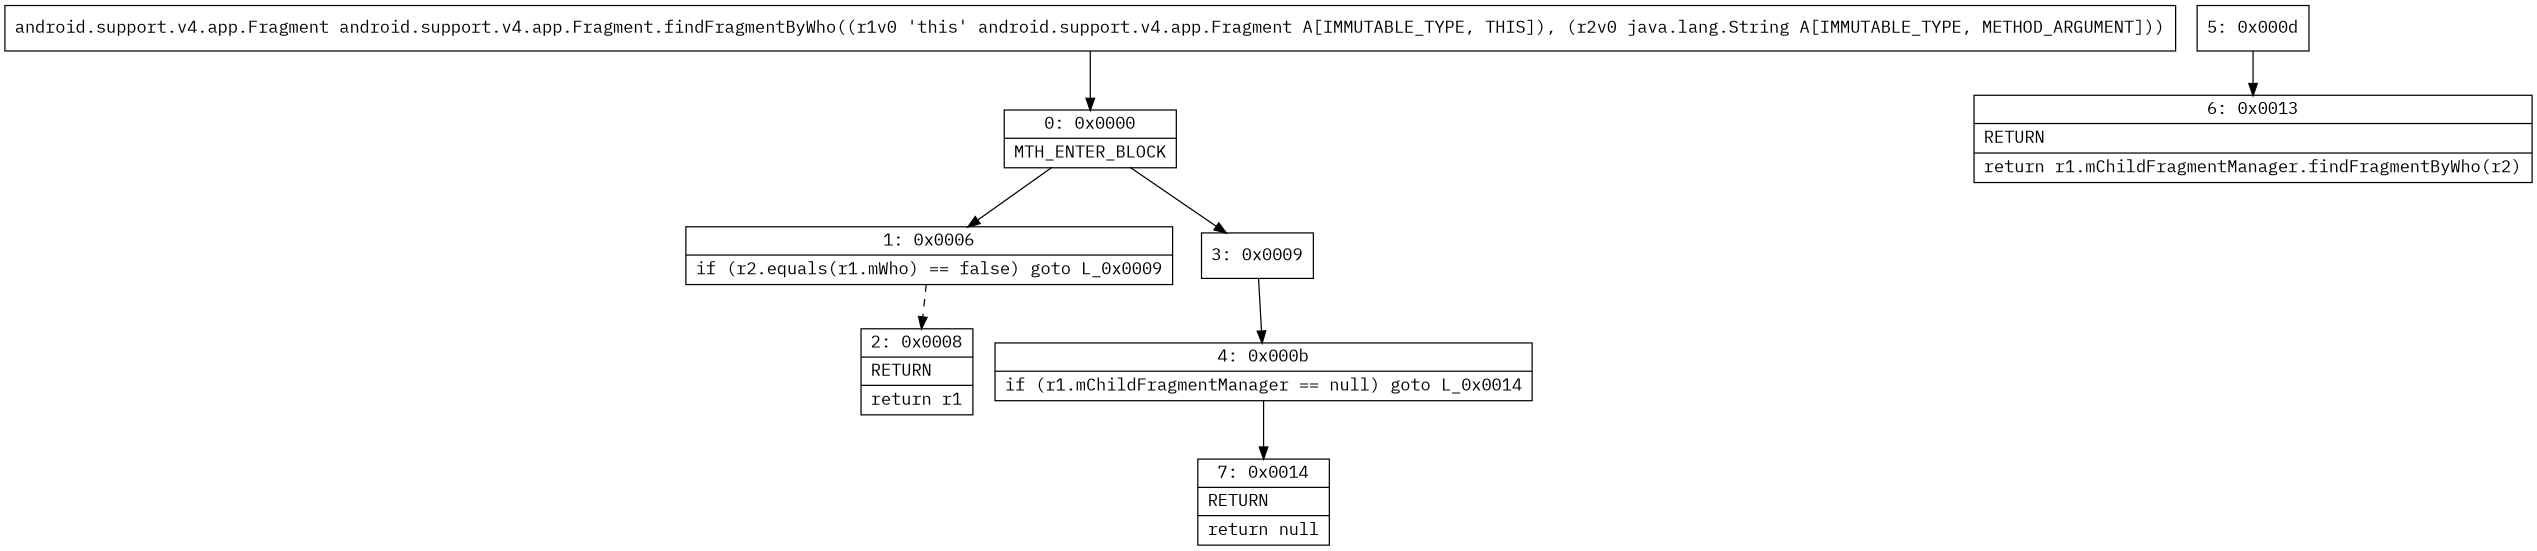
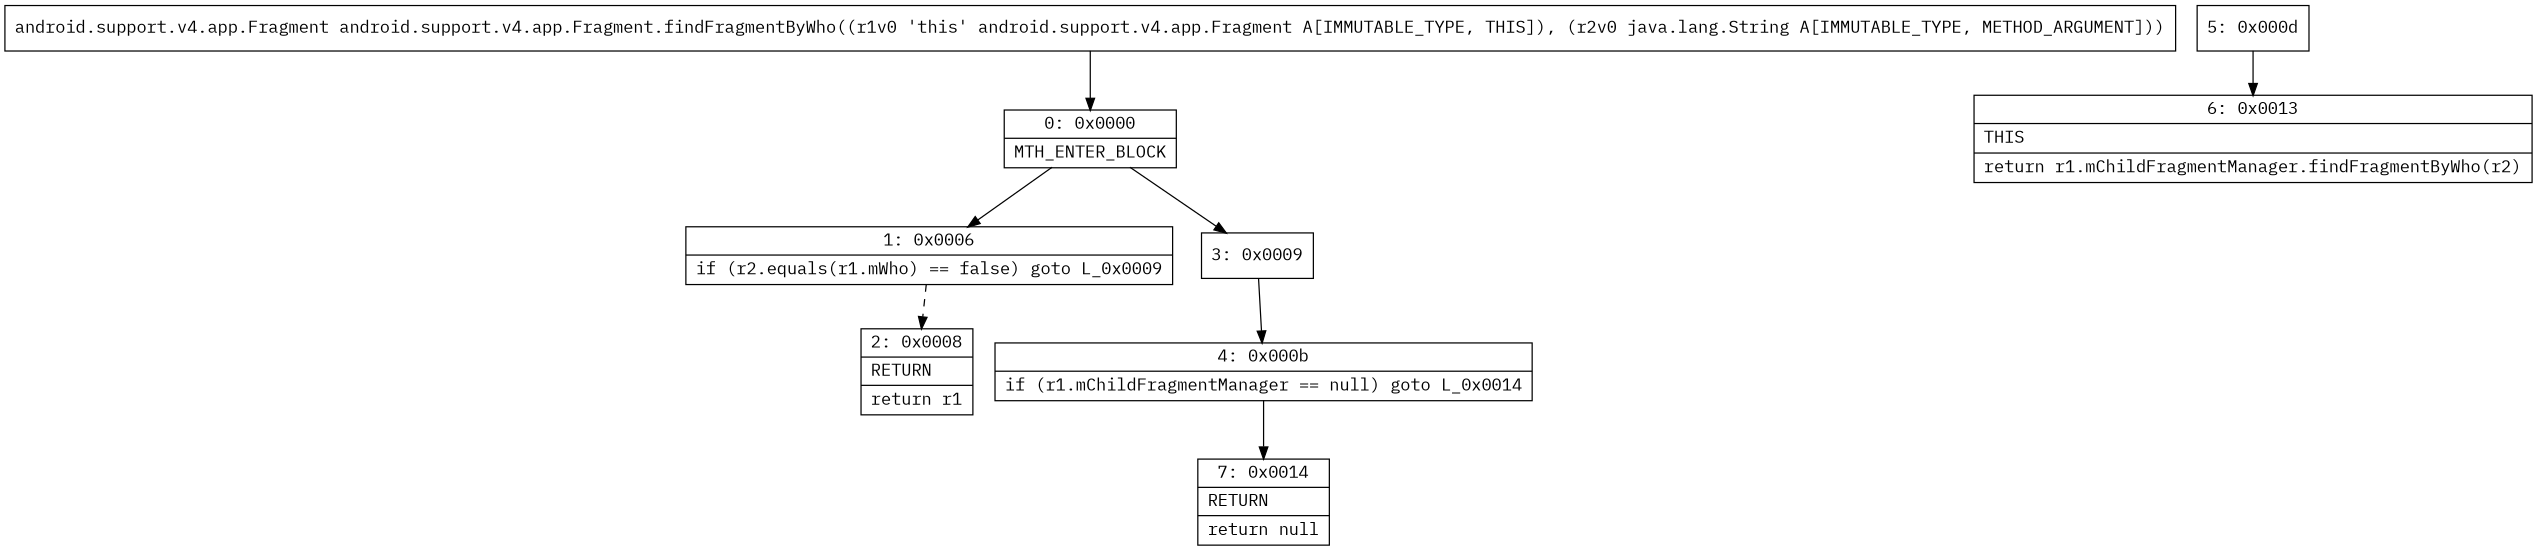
node "6: 0x0013": text "RETURN" -> "THIS"
